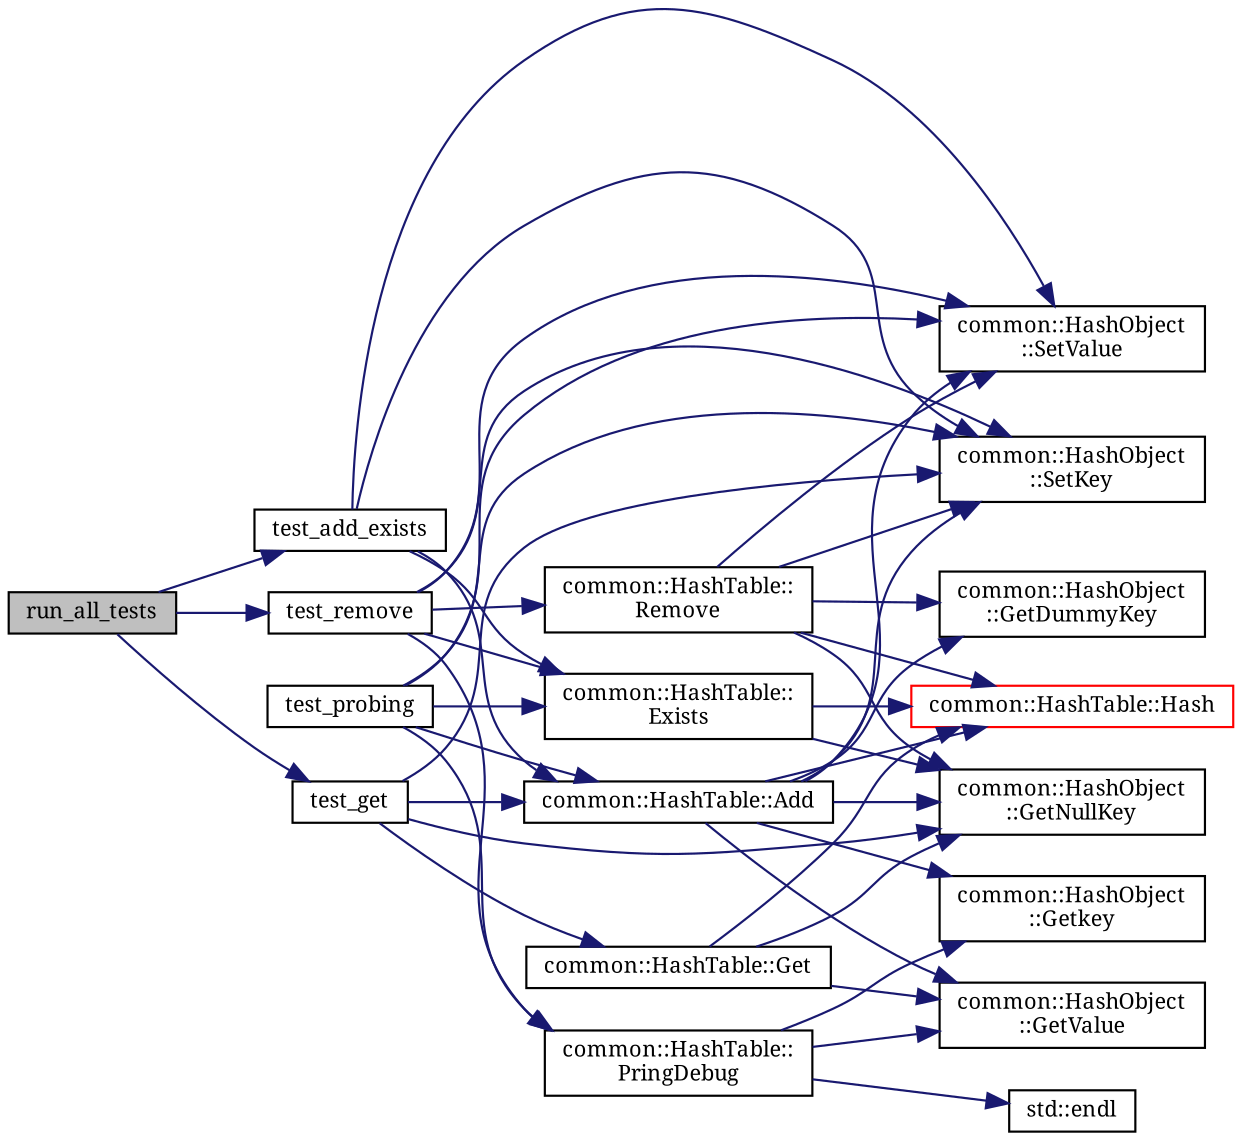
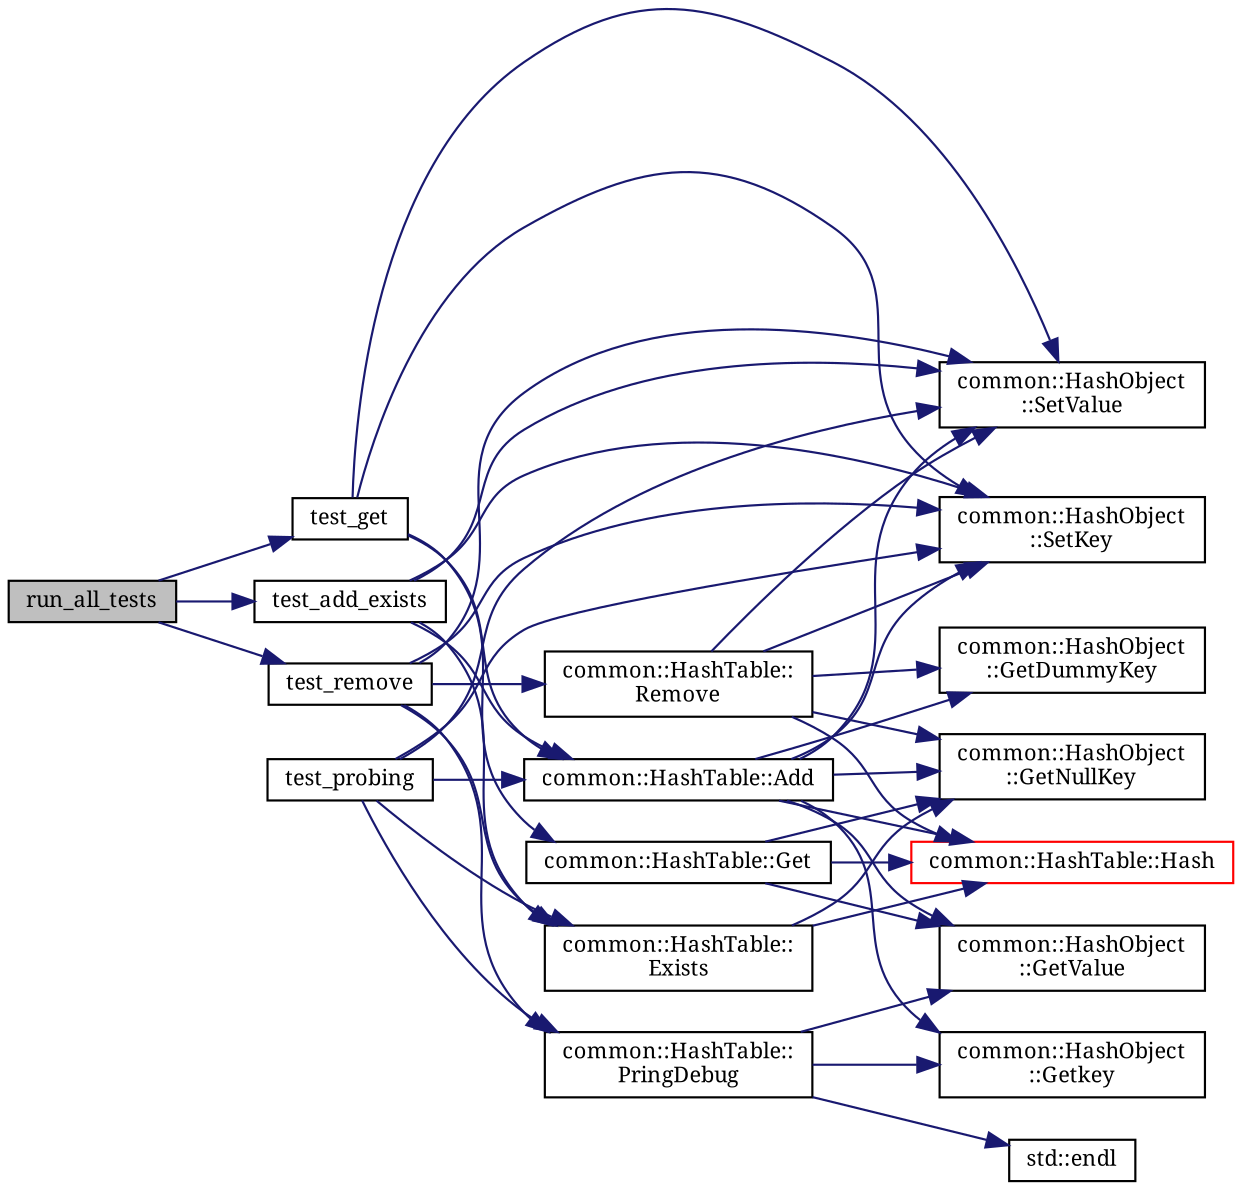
edge "test_get" -> "common::HashObject ::GetNullKey": now "test_get" -> "common::HashObject ::SetValue"
